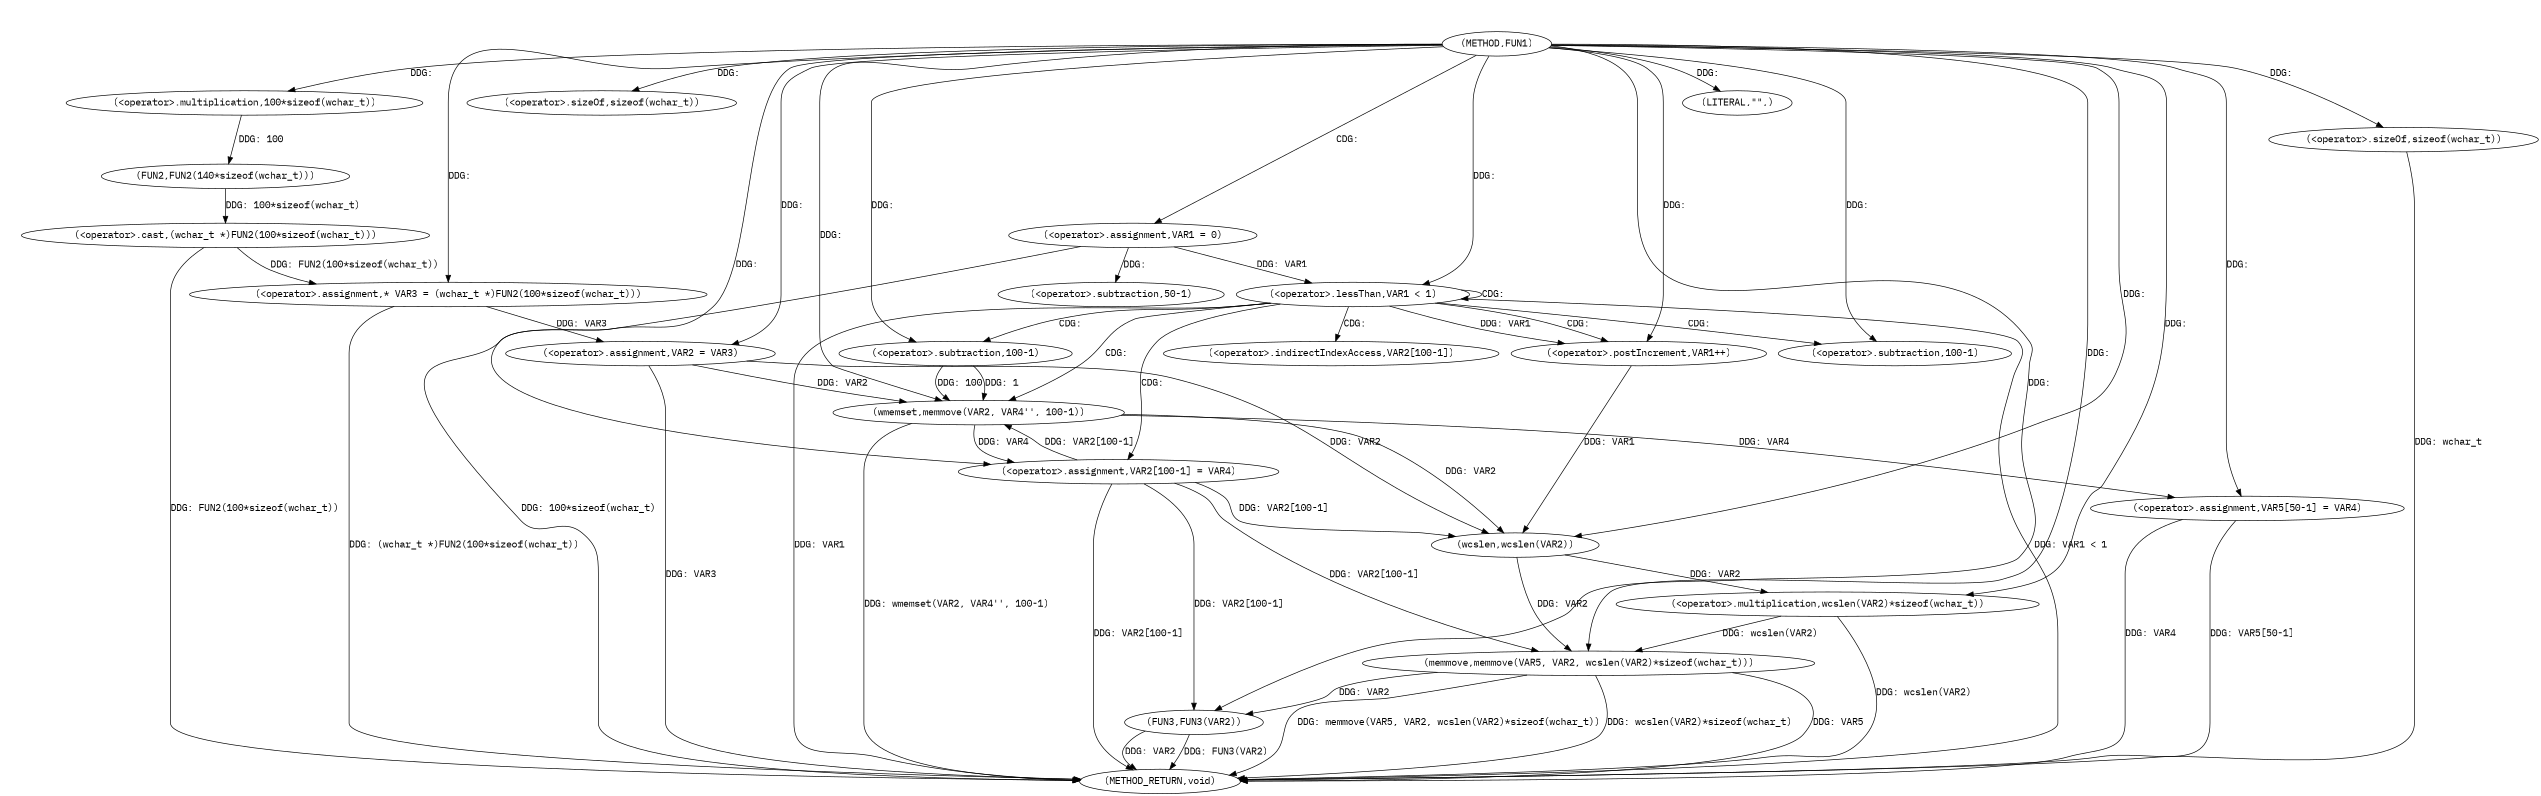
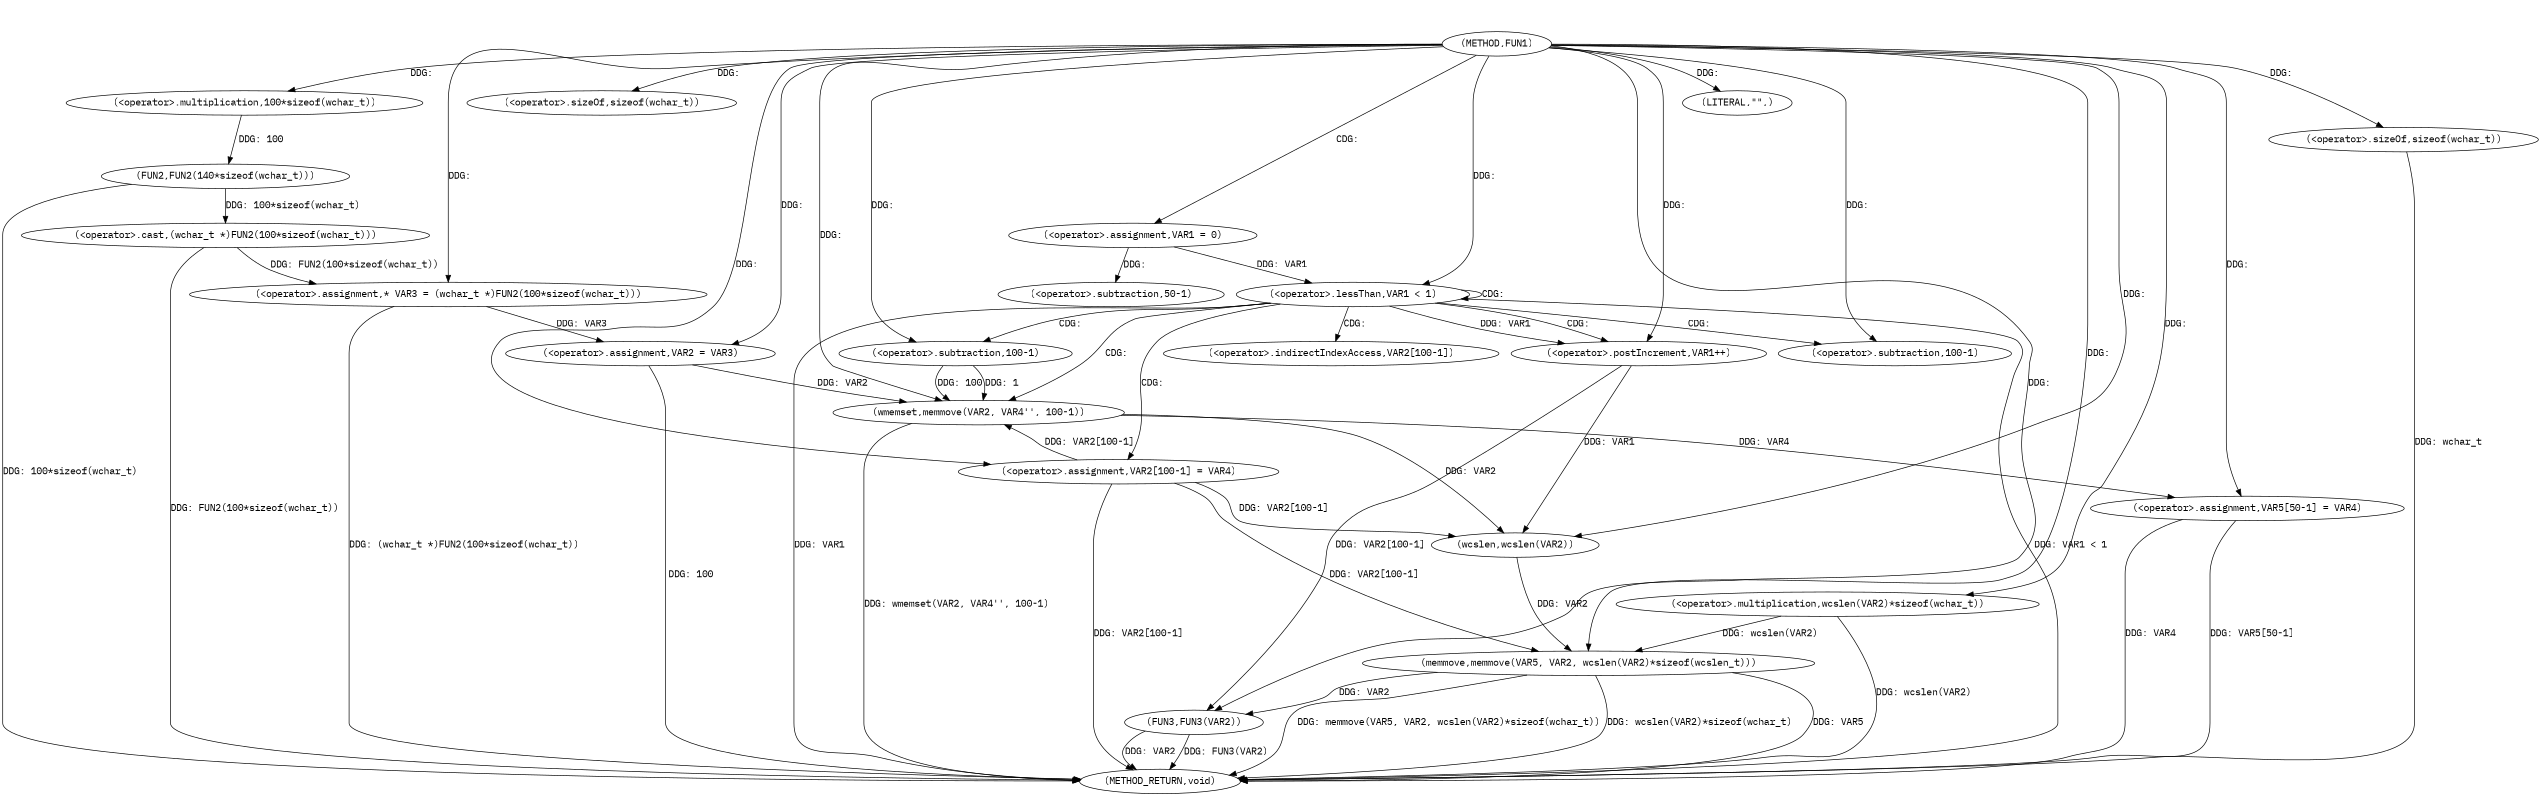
edge "(<operator>.assignment,VAR2 = VAR3)" -> "(wcslen,wcslen(VAR2))": removed, label "DDG: VAR2"
edge "(wmemset,memmove(VAR2, VAR4'', 100-1))" -> "(<operator>.assignment,VAR2[100-1] = VAR4)": removed, label "DDG: VAR4"
edge "(<operator>.assignment,VAR1 = 0)" -> "(METHOD_RETURN,void)": now "(FUN2,FUN2(140*sizeof(wchar_t)))" -> "(METHOD_RETURN,void)"
edge "(wcslen,wcslen(VAR2))" -> "(<operator>.multiplication,wcslen(VAR2)*sizeof(wchar_t))": removed, label "DDG: VAR2"
edge "(<operator>.assignment,VAR2 = VAR3)" -> "(METHOD_RETURN,void)": label "DDG: VAR3" -> "DDG: 100"
edge "(<operator>.assignment,VAR2[100-1] = VAR4)" -> "(FUN3,FUN3(VAR2))": now "(<operator>.postIncrement,VAR1++)" -> "(FUN3,FUN3(VAR2))"
node "(memmove,memmove(VAR5, VAR2, wcslen(VAR2)*sizeof(wchar_t)))": label "(memmove,memmove(VAR5, VAR2, wcslen(VAR2)*sizeof(wchar_t)))" -> "(memmove,memmove(VAR5, VAR2, wcslen(VAR2)*sizeof(wcslen_t)))"
